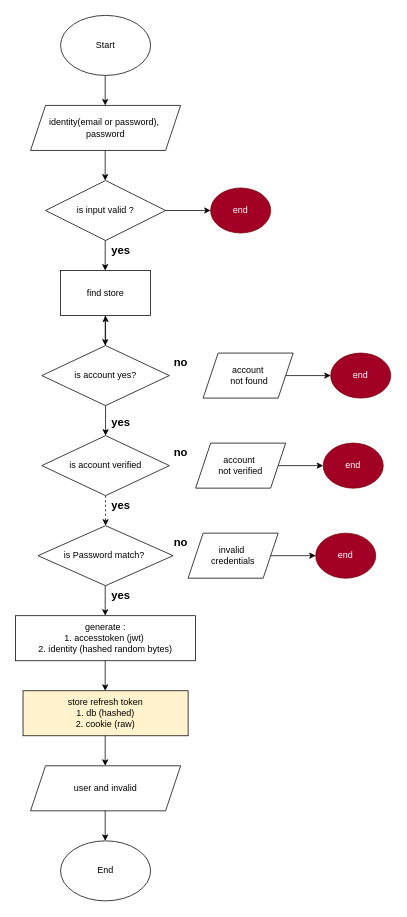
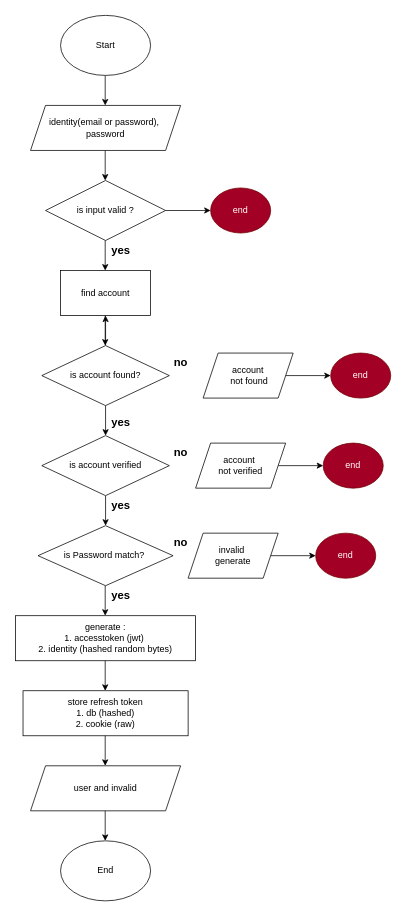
node "find store": label "find store" -> "find account"
node "is account yes?": label "is account yes?" -> "is account found?"
edge "is account verified" -> "is Password match?": style dashed -> solid
node "invalid credentials": label "invalid credentials" -> "invalid generate"
node "store refresh token 1. db (hashed) 2. cookie (raw)": fillcolor #fff2cc -> #ffffff
